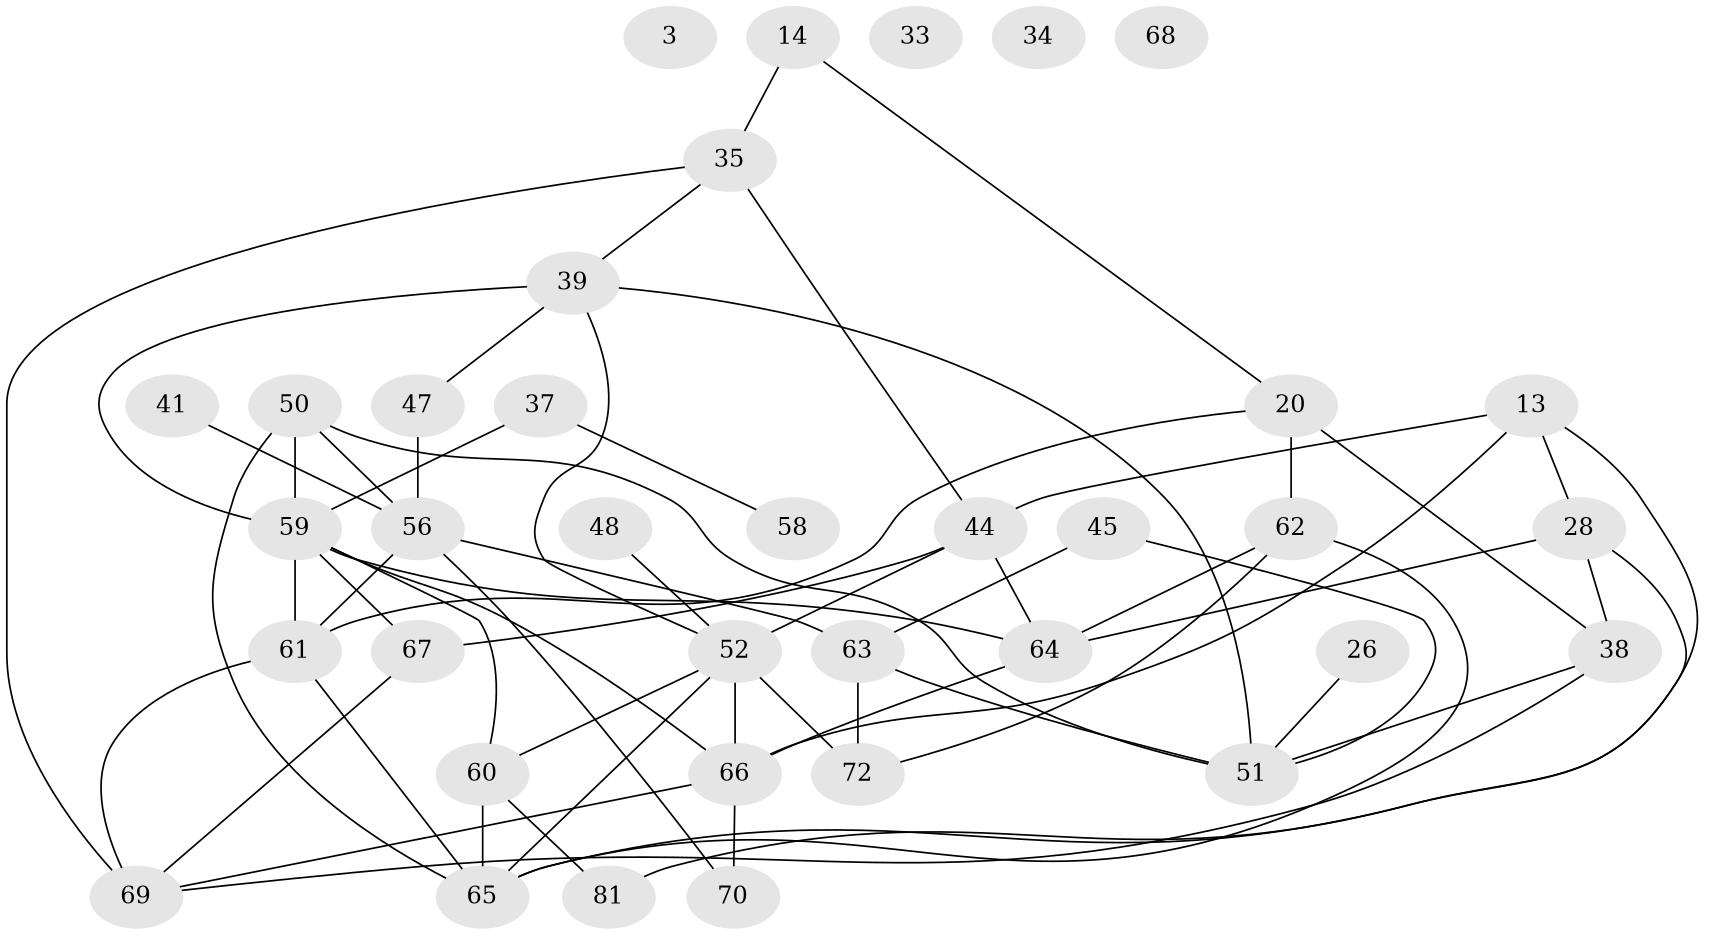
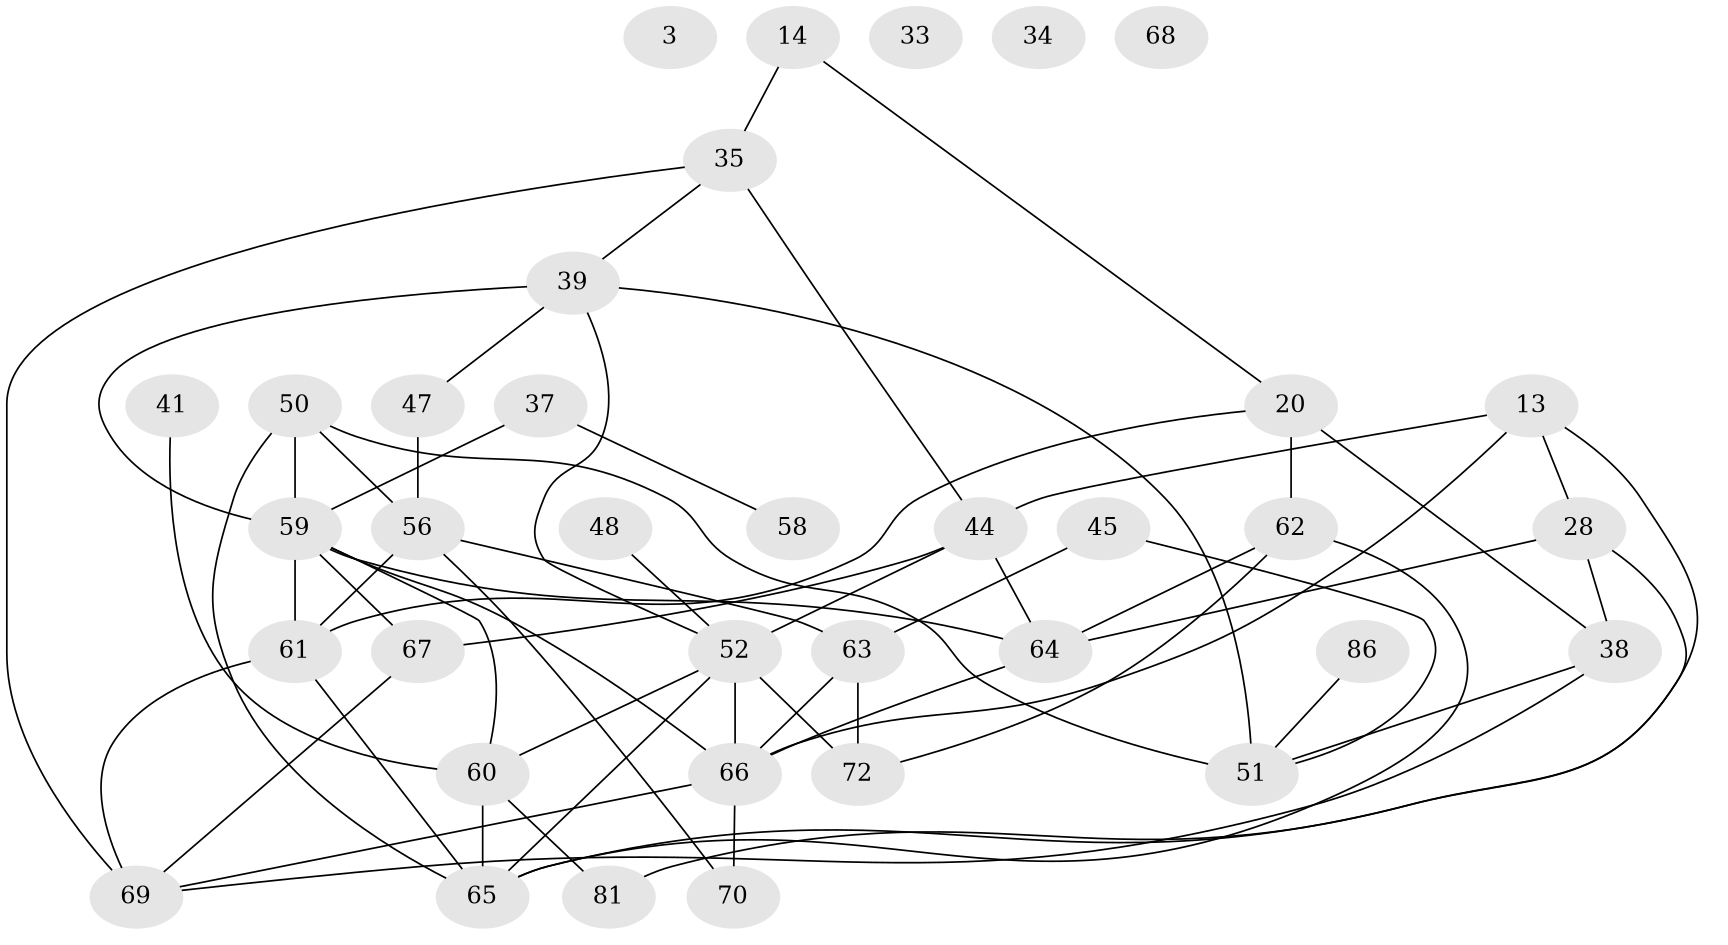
edge "41" -- "56": now "41" -- "60"
node "26": label "26" -> "86"
edge "63" -- "51": now "63" -- "66"
